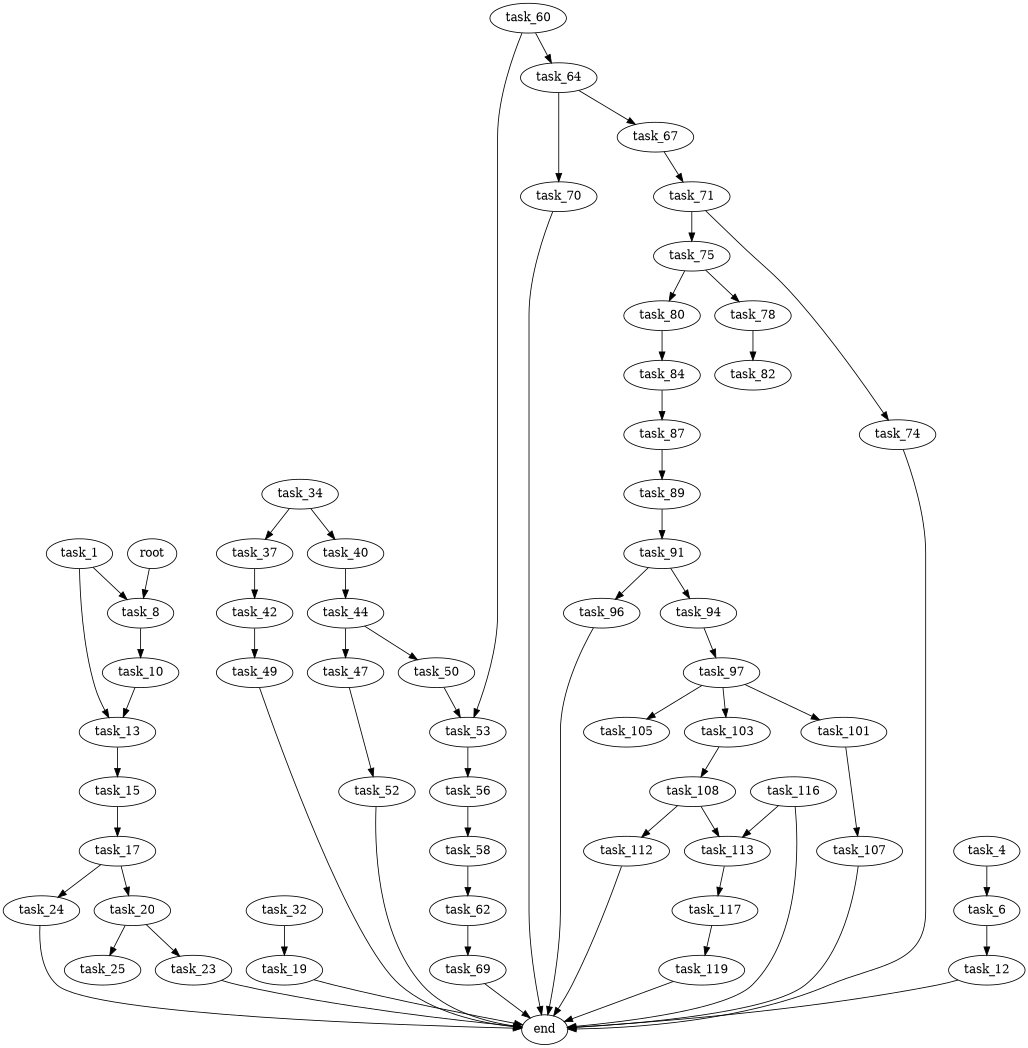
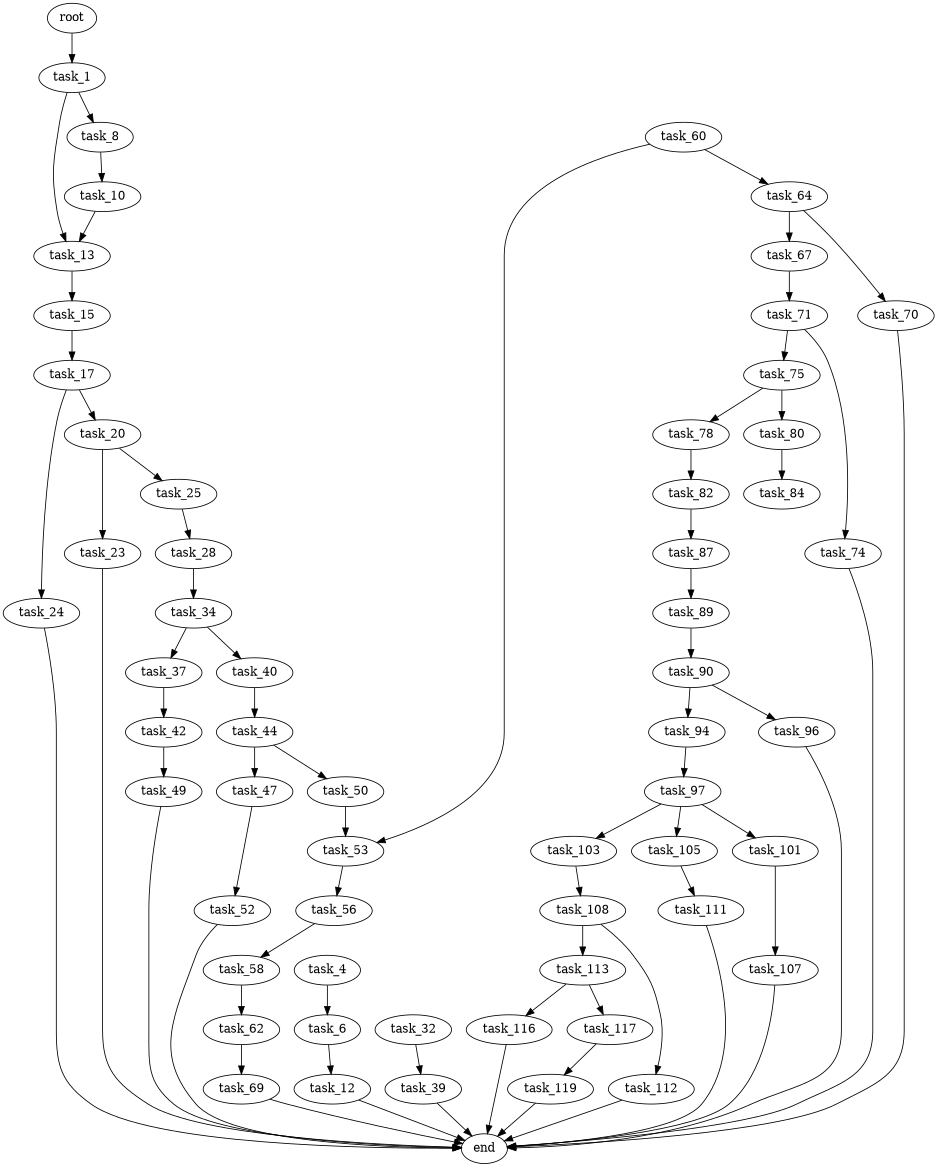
edge "task_84" -> "task_87": now "task_82" -> "task_87"
node "task_28": added
node "task_91": label "task_91" -> "task_90"
edge "root" -> "task_8": now "root" -> "task_1"
edge "task_116" -> "task_113": reversed
node "task_111": added
node "task_19": label "task_19" -> "task_39"
